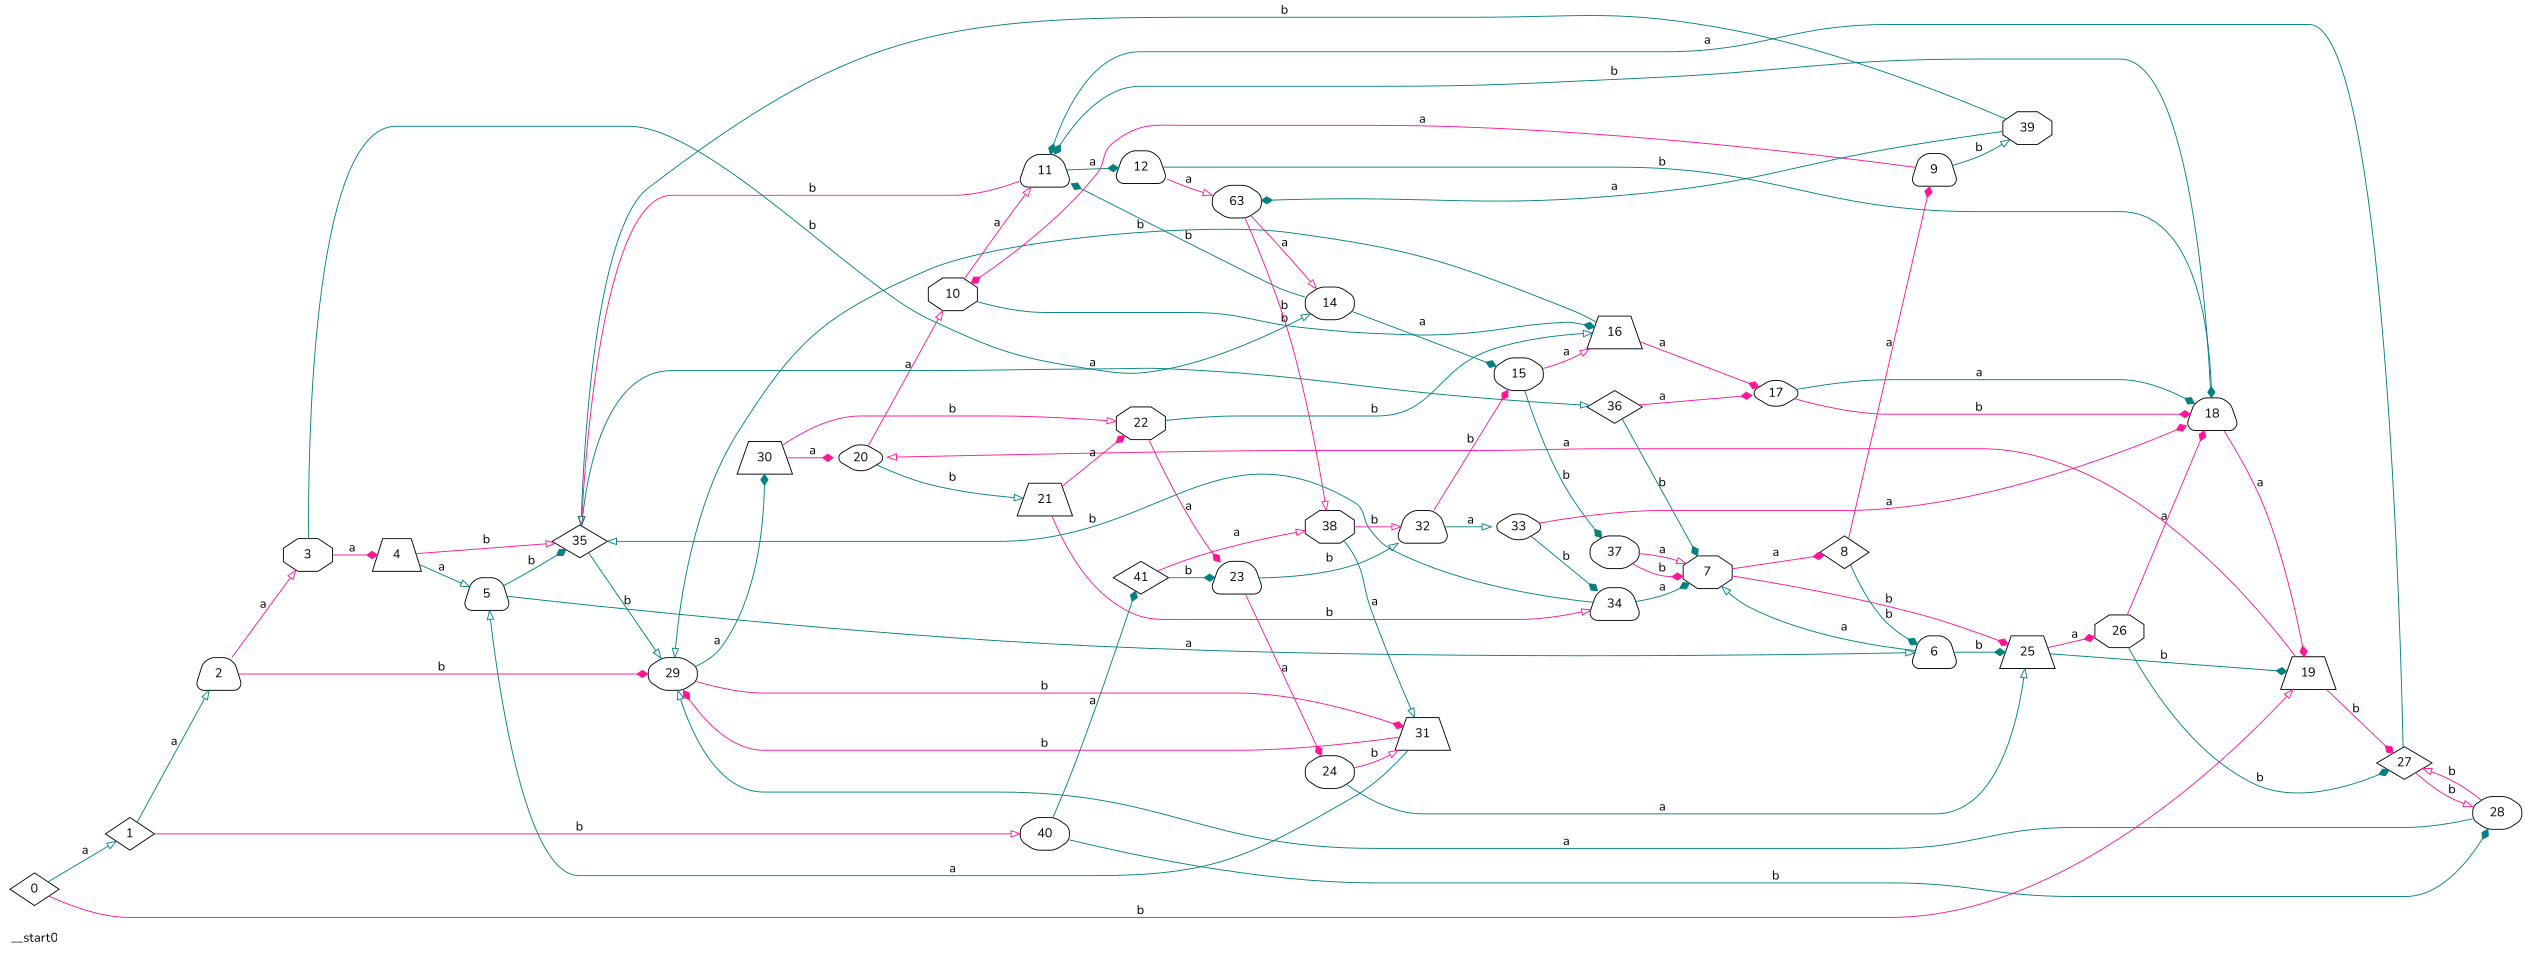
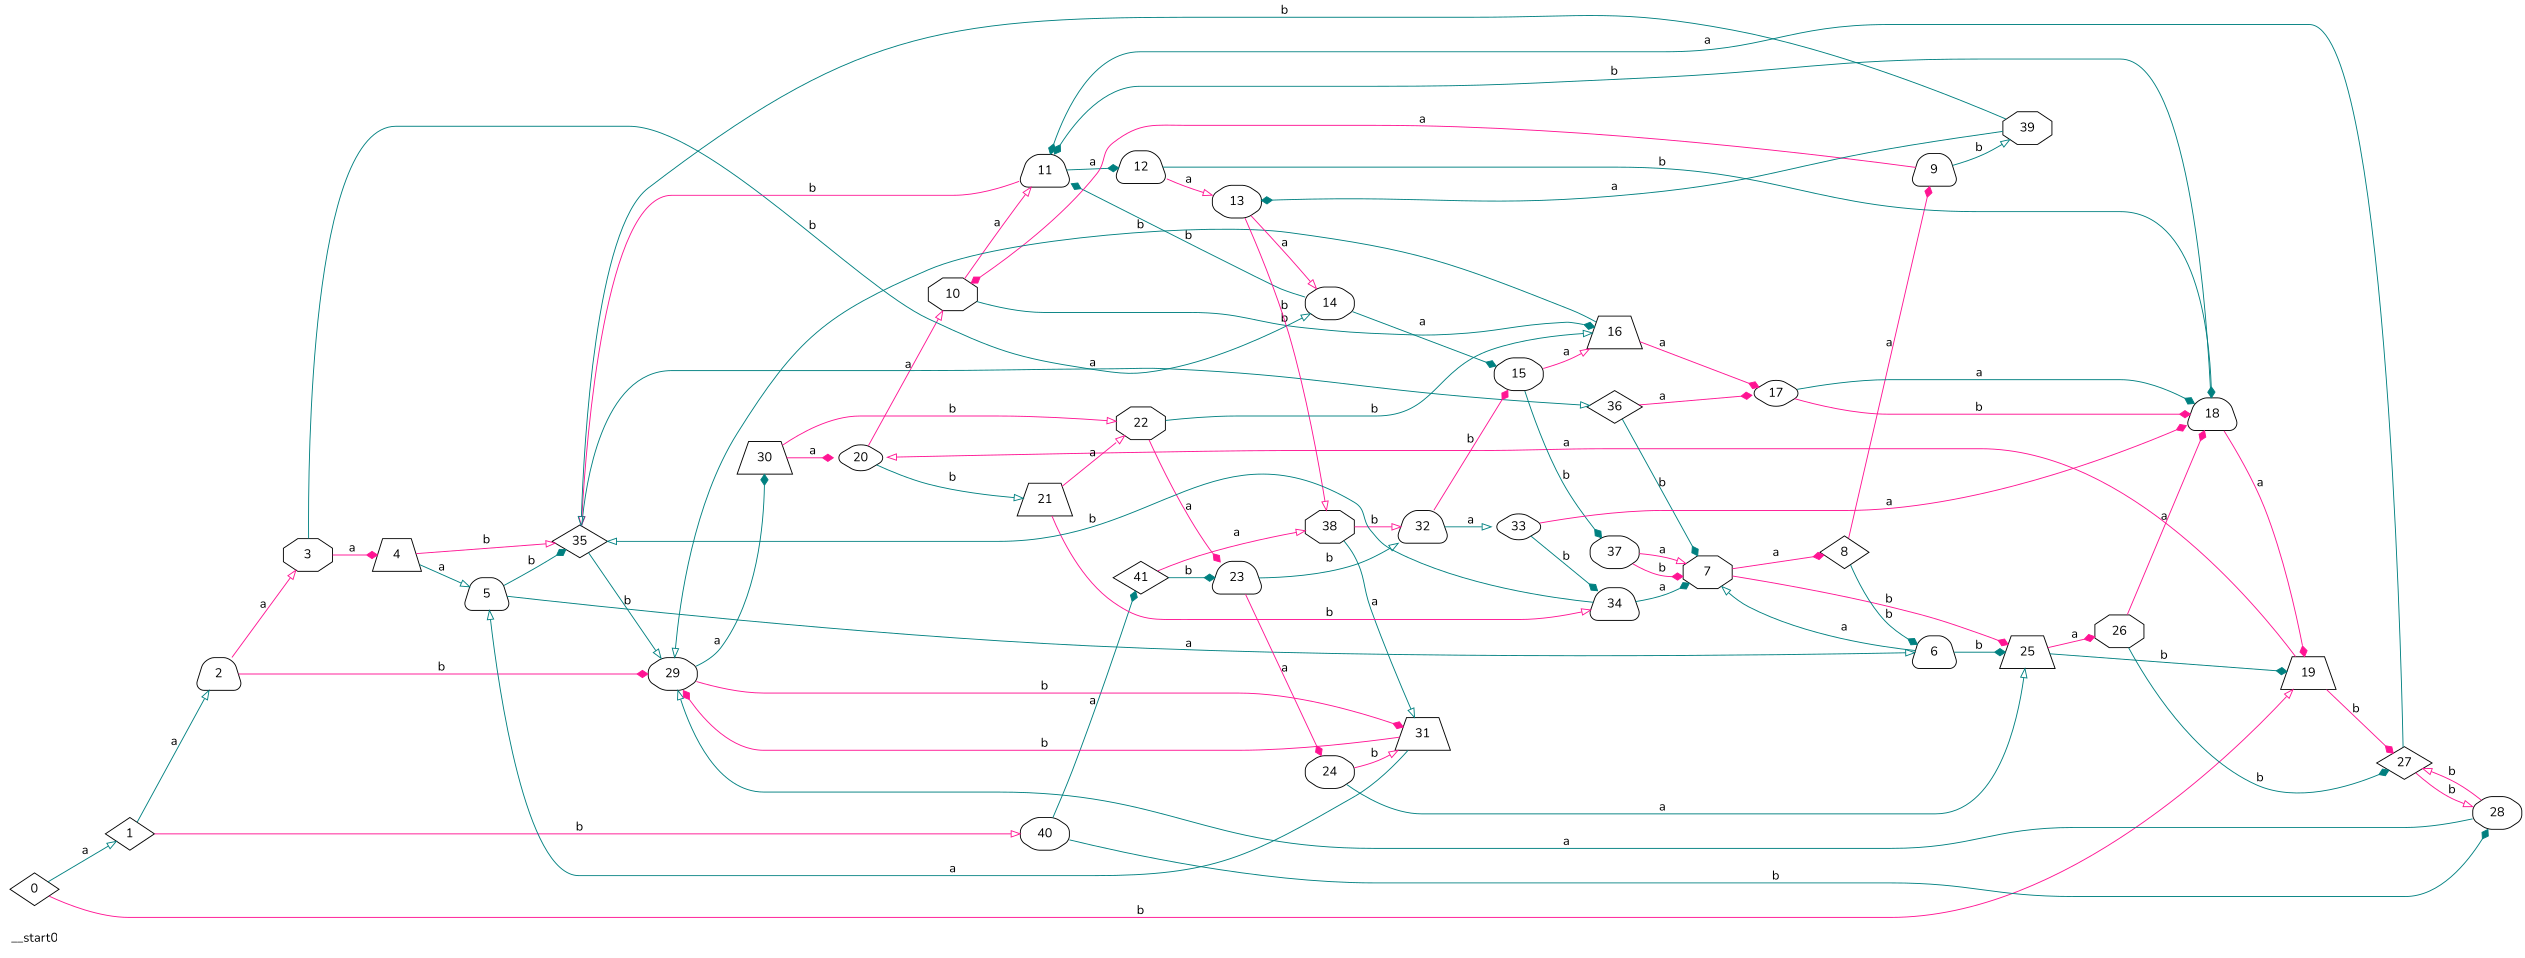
node "63": label "63" -> "13"
edge "21" -> "22": arrowhead diamond -> onormal
